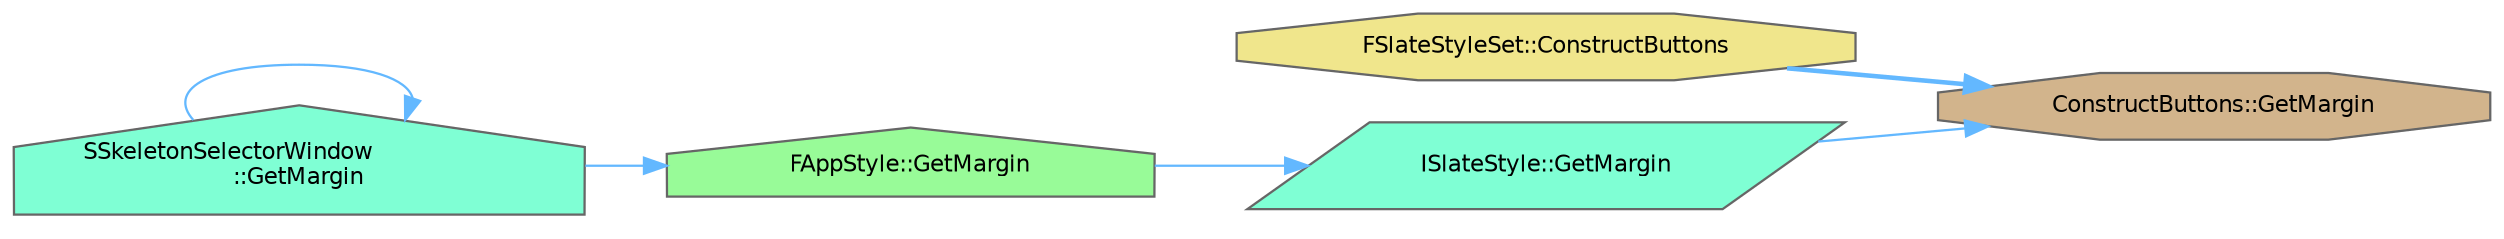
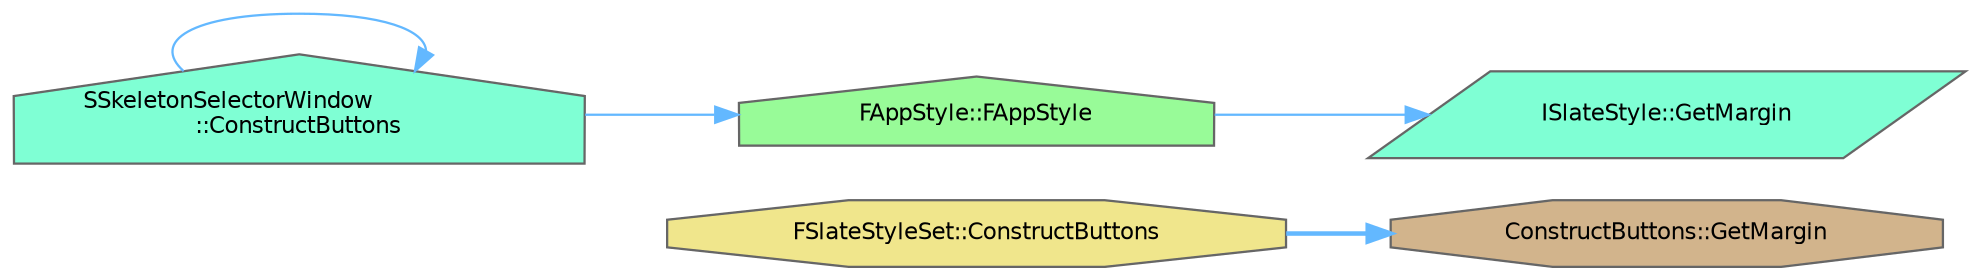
edge "ISlateStyle::GetMargin" -> "ConstructButtons::GetMargin": removed
node "SSkeletonSelectorWindow ::GetMargin": label "SSkeletonSelectorWindow ::GetMargin" -> "SSkeletonSelectorWindow ::ConstructButtons"
node "FAppStyle::GetMargin": label "FAppStyle::GetMargin" -> "FAppStyle::FAppStyle"
